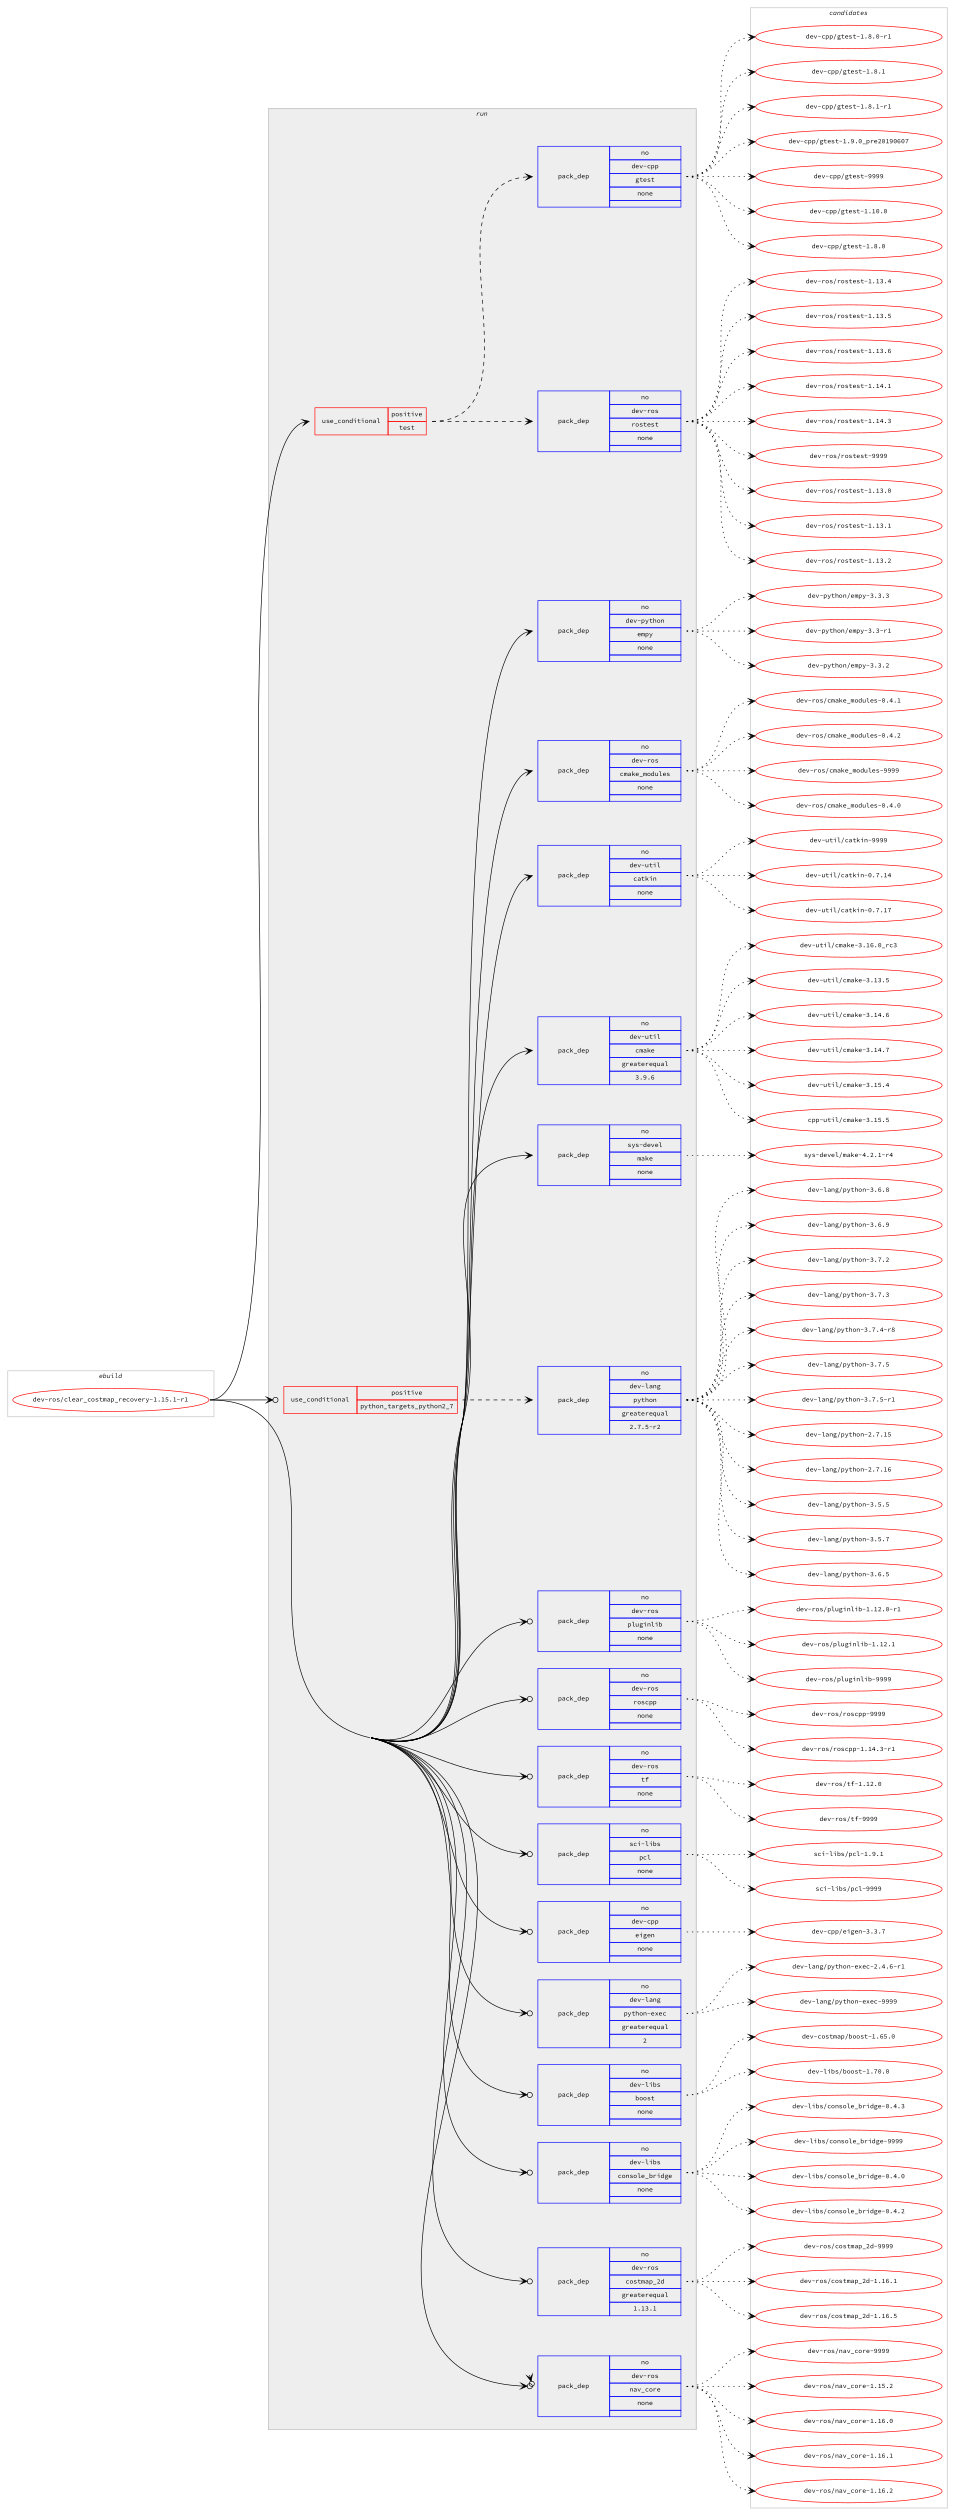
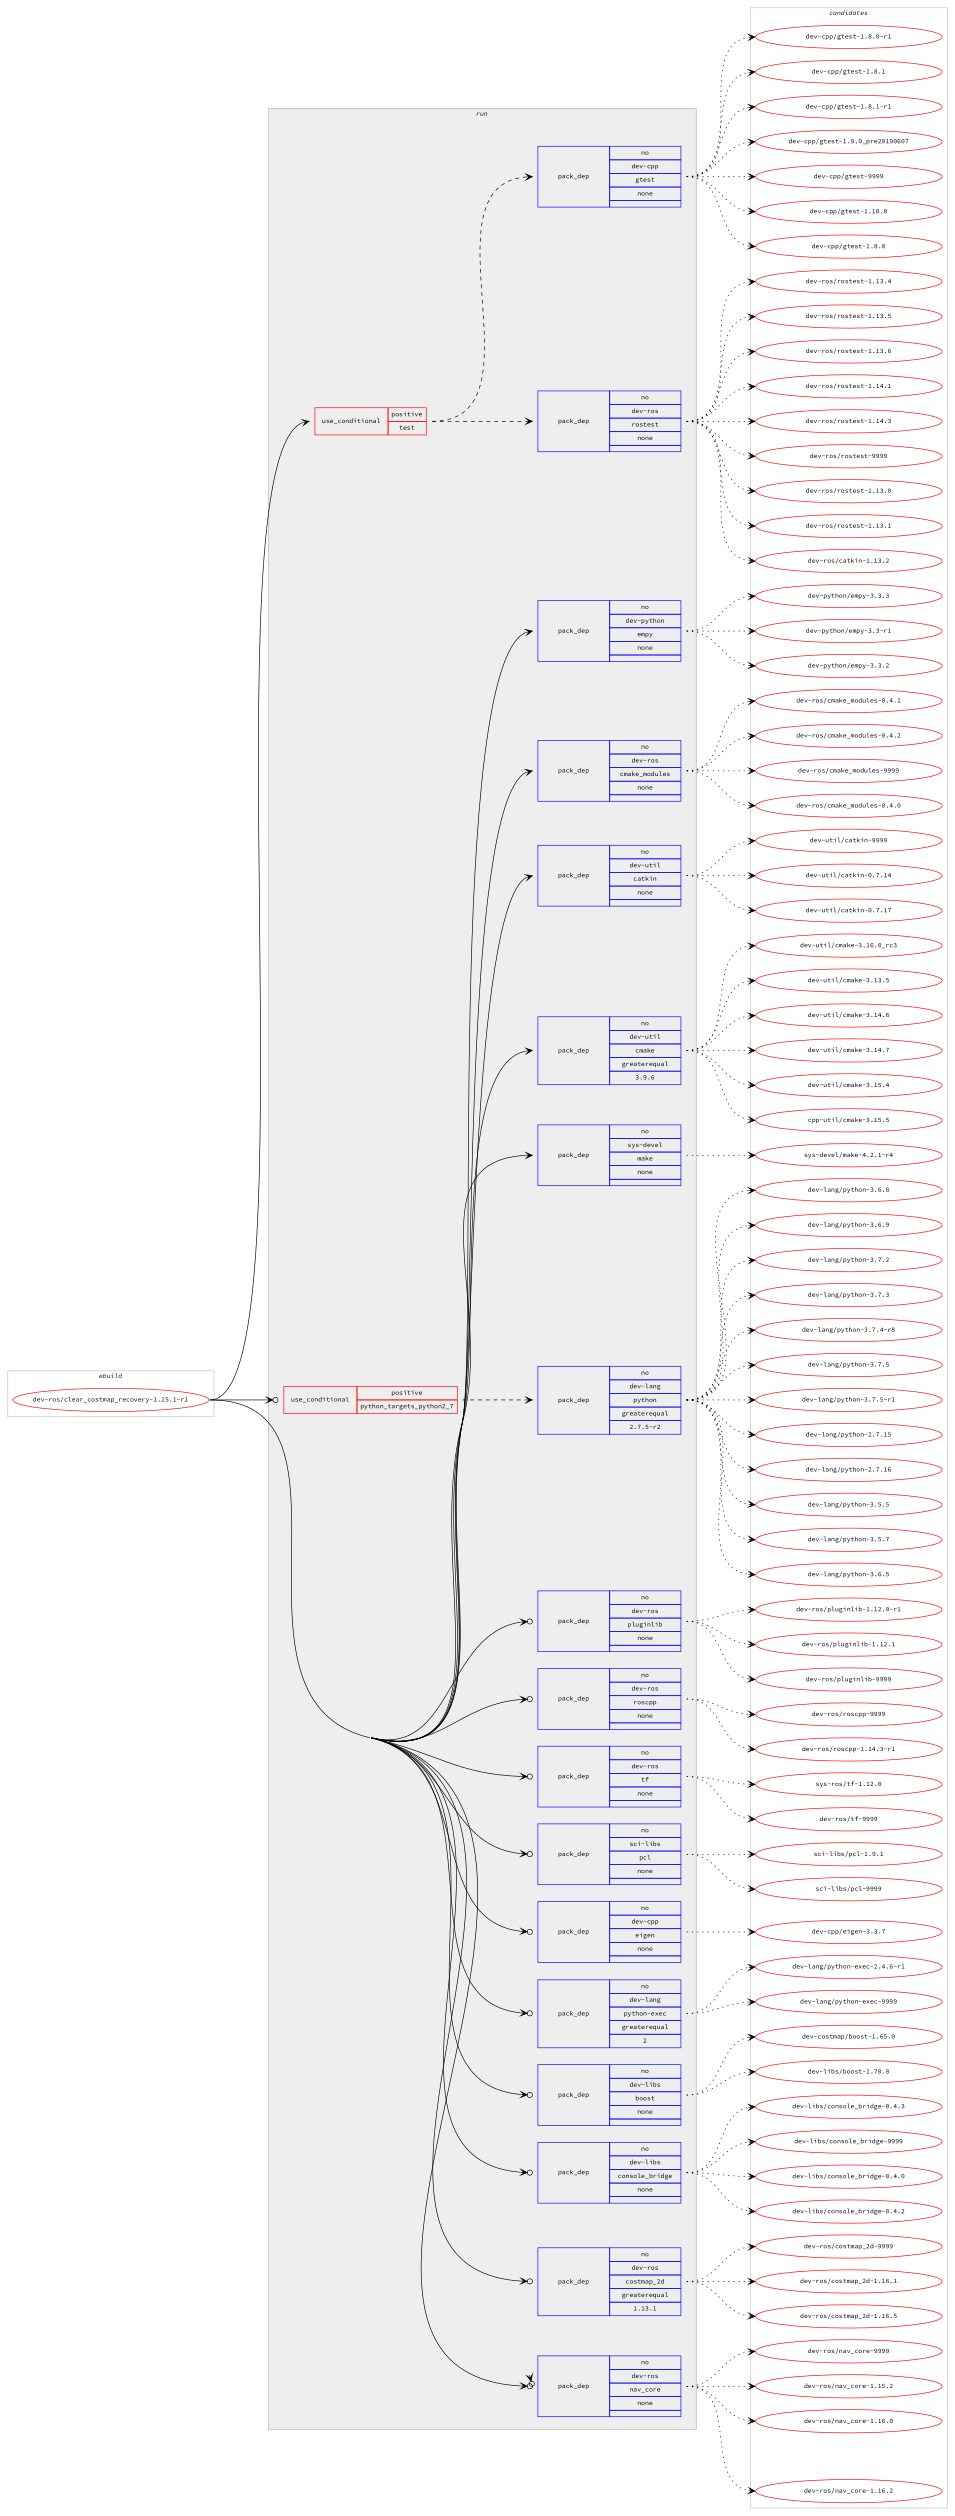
node "dev-ros/rostest-1.13.2": label "dev-ros/rostest-1.13.2" -> "dev-ros/catkin-1.13.2"
node "dev-ros/tf-1.12.0": label "dev-ros/tf-1.12.0" -> "sys-ros/tf-1.12.0"
node "dev-ros/nav_core-1.16.1": removed
